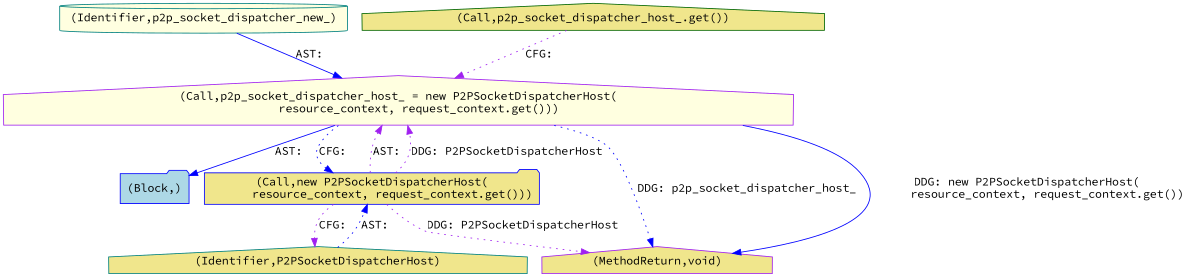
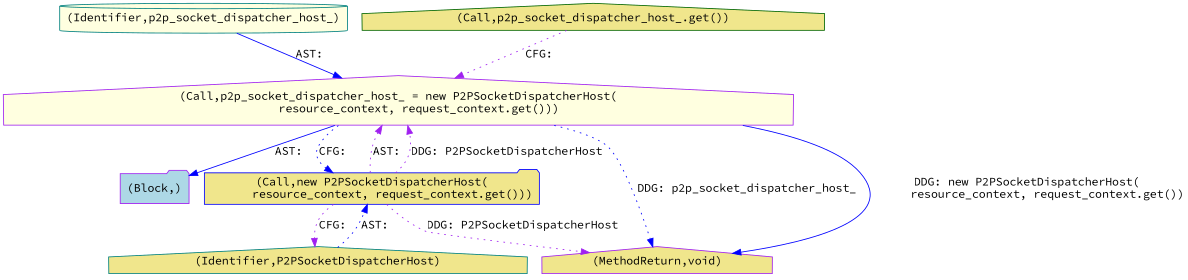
node "(Identifier,p2p_socket_dispatcher_new_)": label "(Identifier,p2p_socket_dispatcher_new_)" -> "(Identifier,p2p_socket_dispatcher_host_)"
node "(Block,)": color blue -> purple
